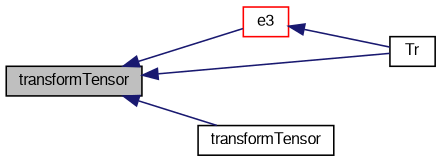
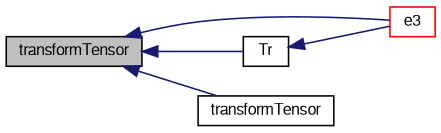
edge "Tr" -> "e3": reversed
